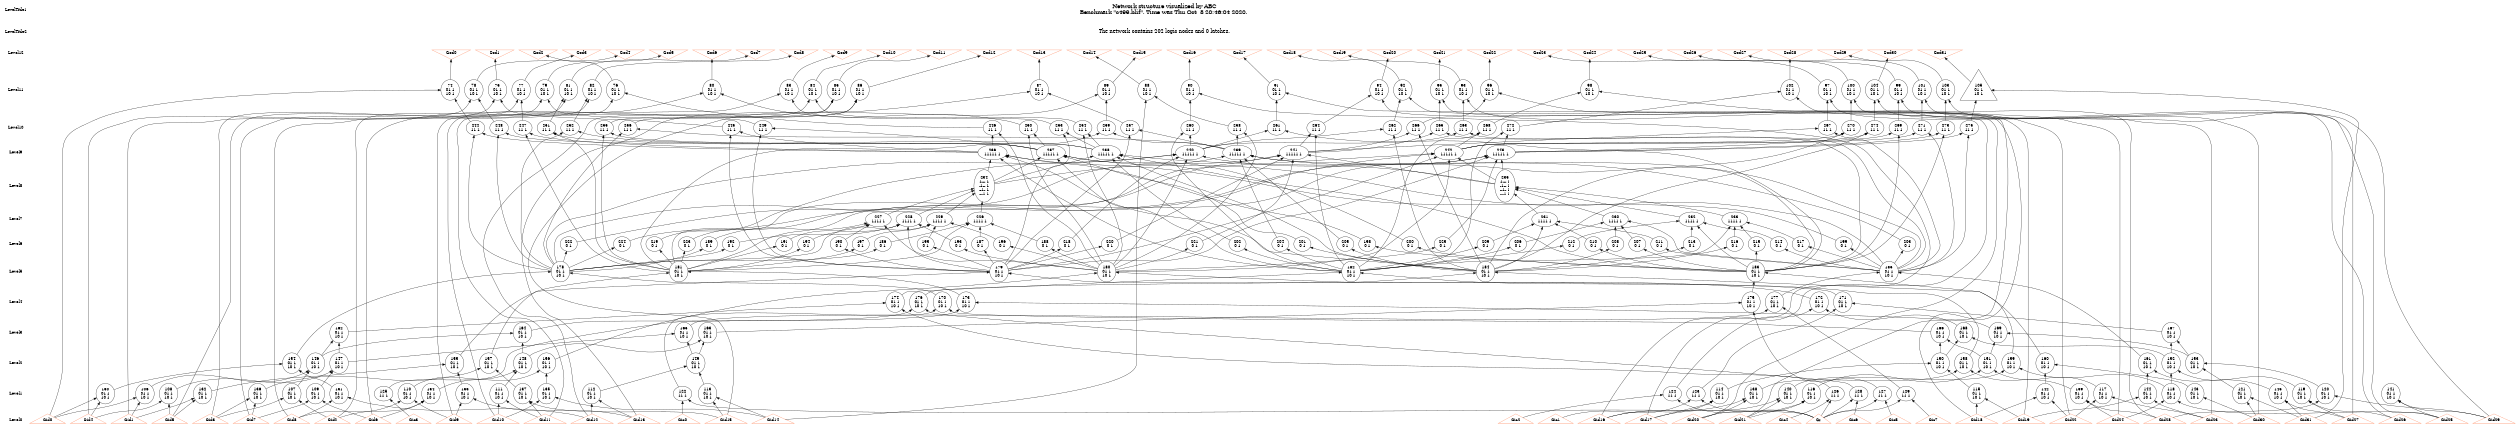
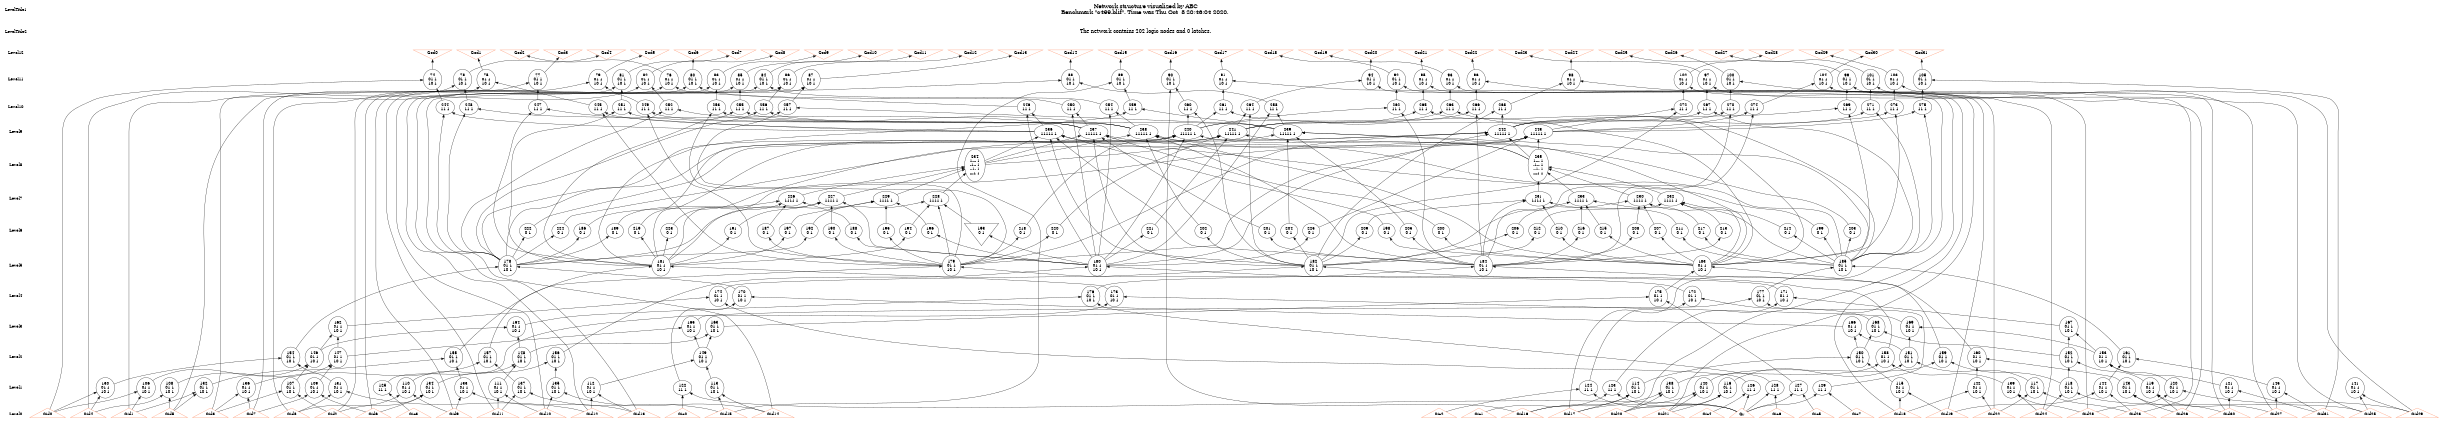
node "105 01 1 10 1": shape triangle -> ellipse
node "193 0 1": shape ellipse -> invtriangle
edge "Gid26" -> "143 01 1 10 1": added
